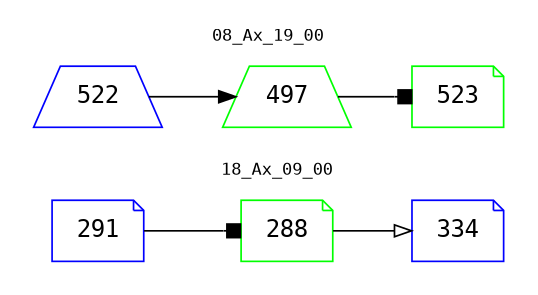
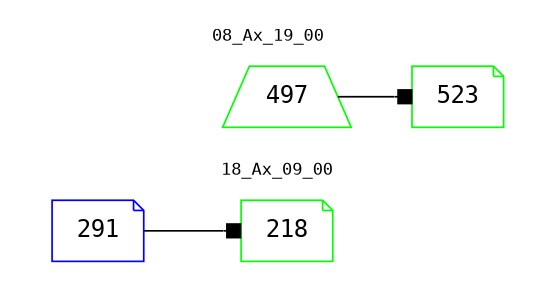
node "522": removed
node "288": label "288" -> "218"
node "334": removed
